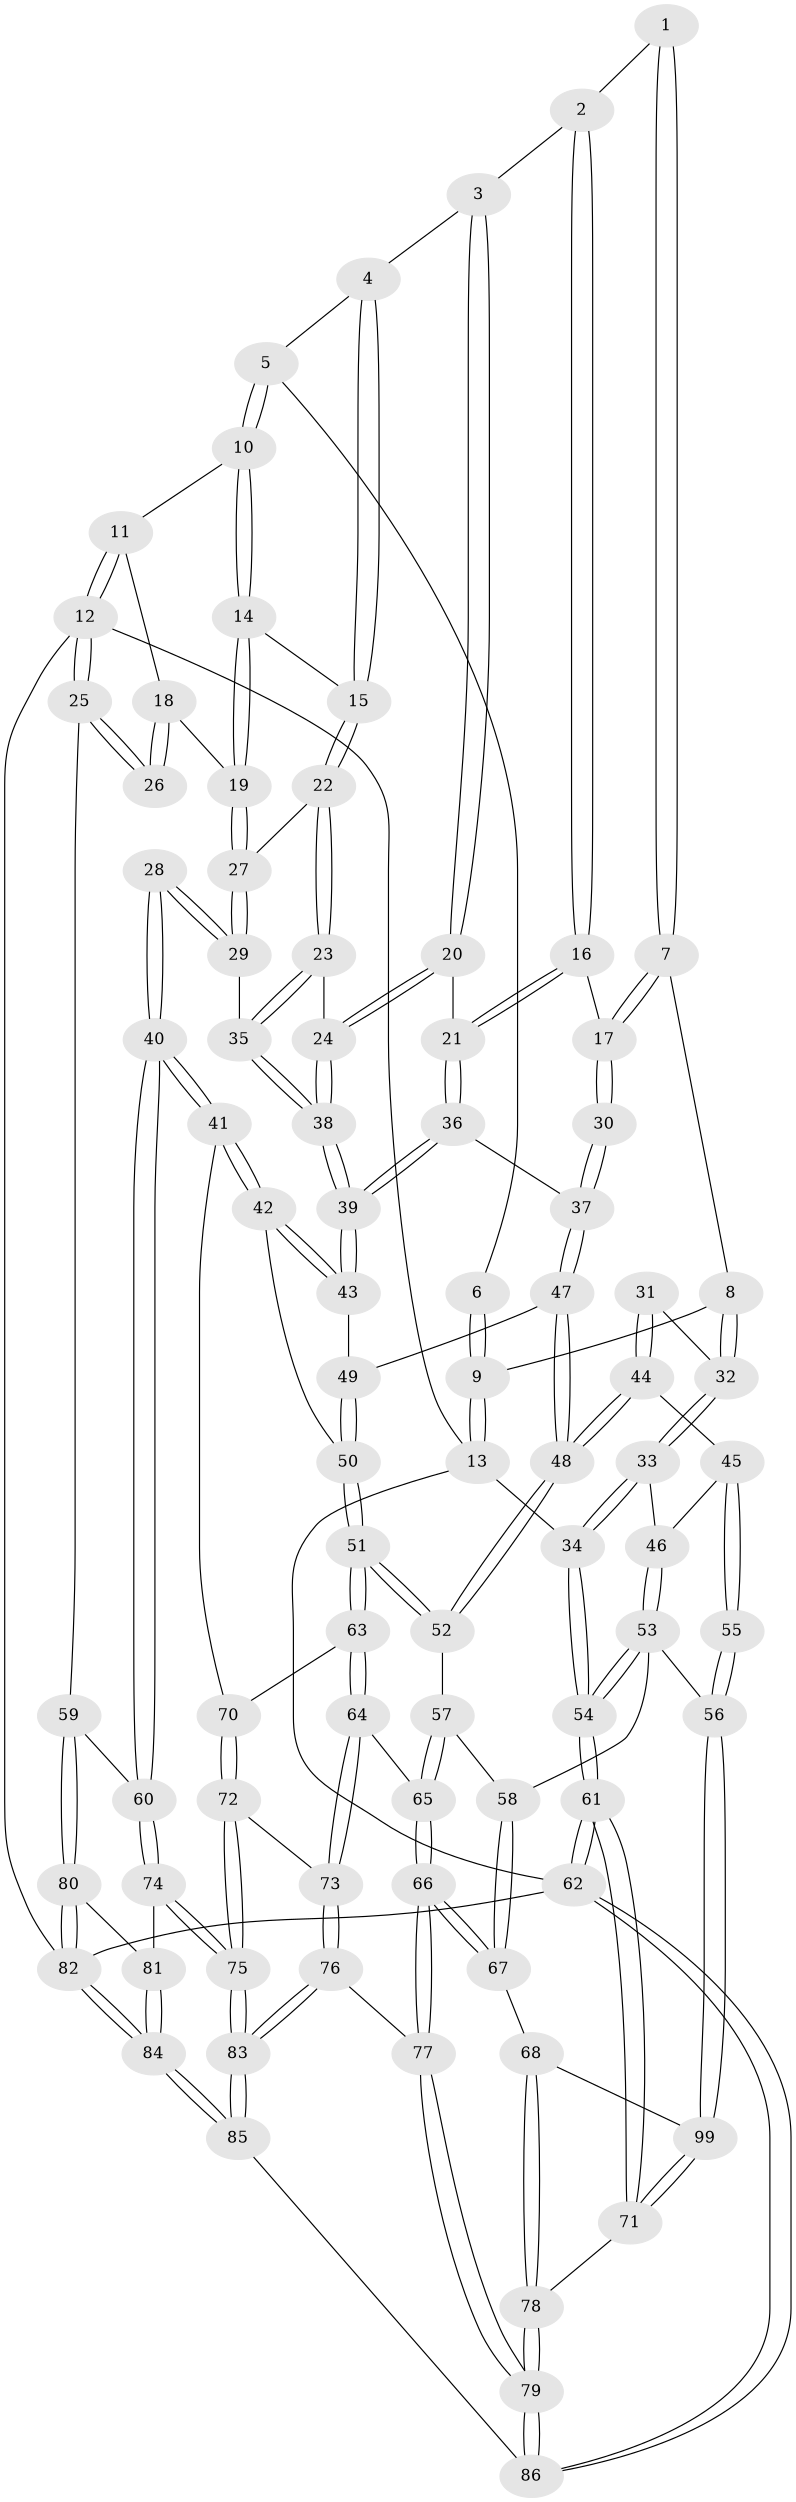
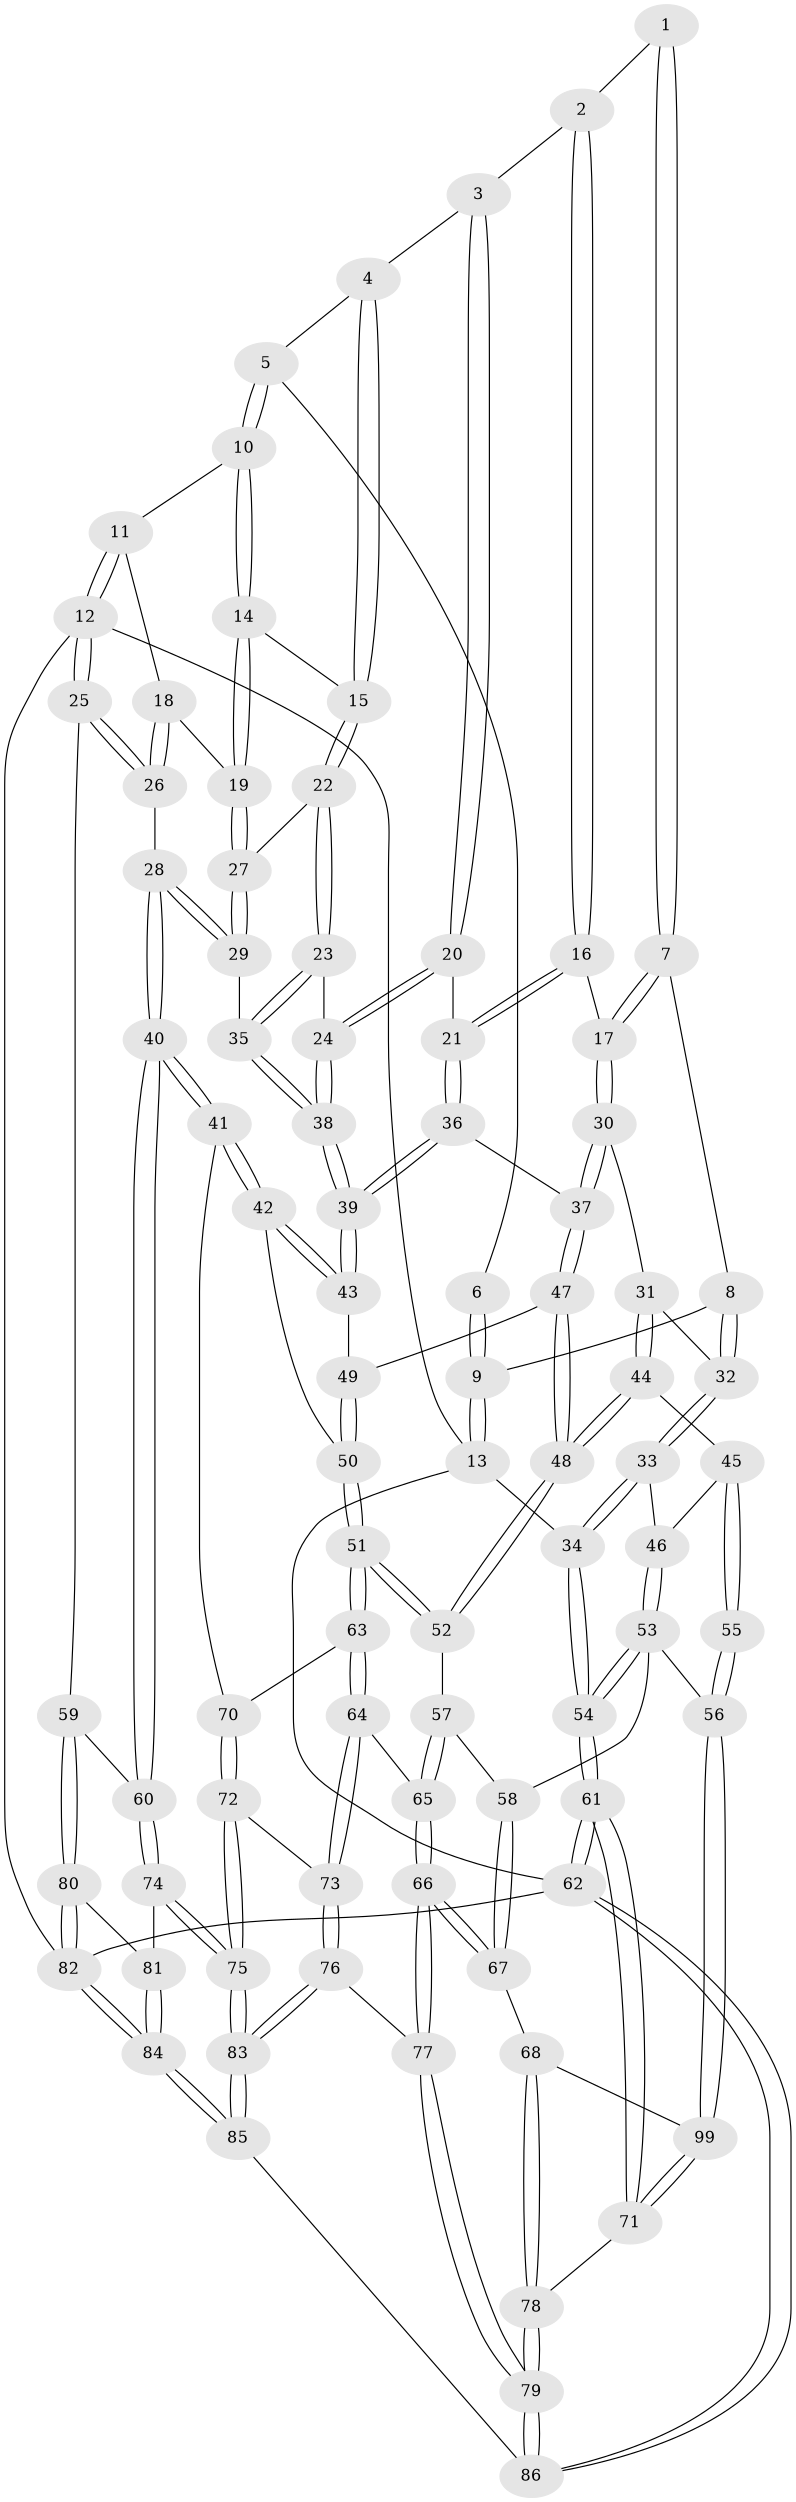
edge "26" -- "28": added
edge "30" -- "31": added
